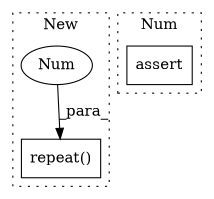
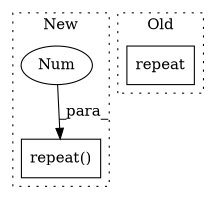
cluster "Num": label "Num" -> "Old"
node "assert": label "assert" -> "repeat"
